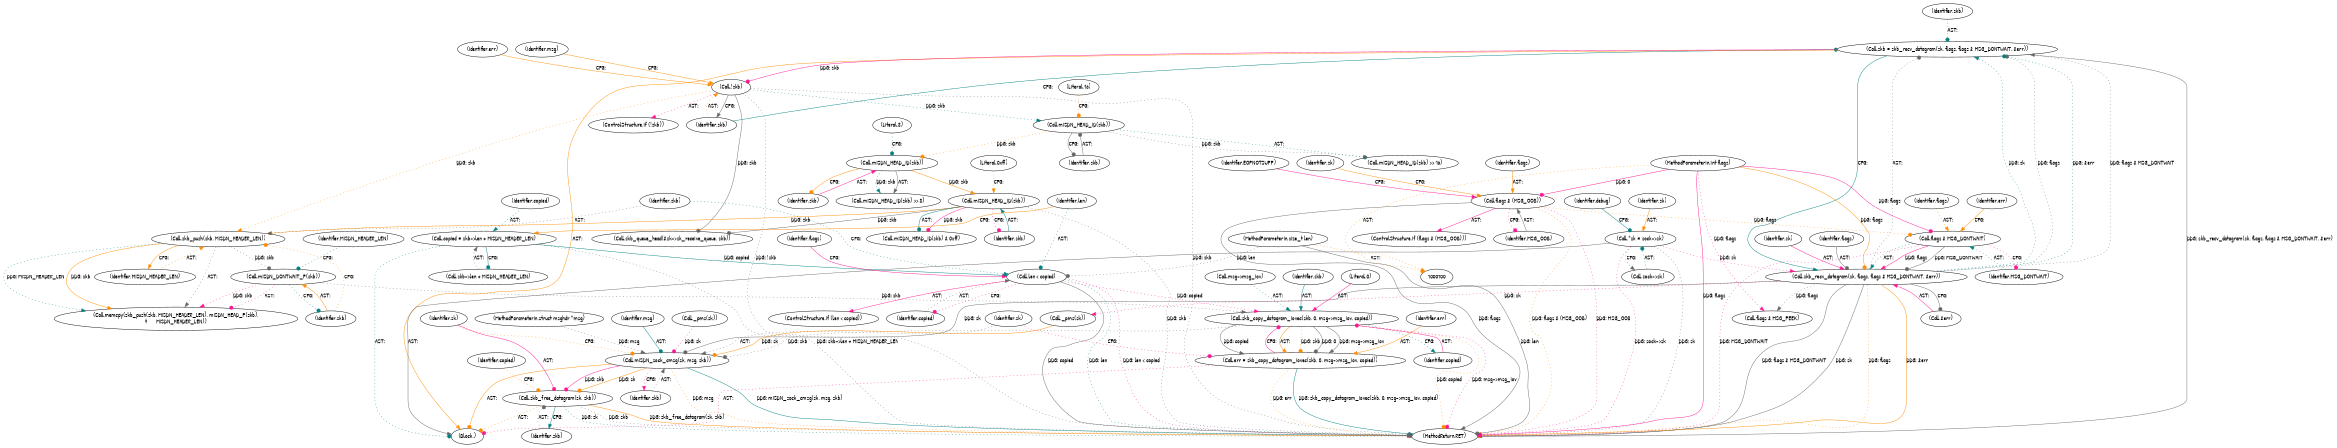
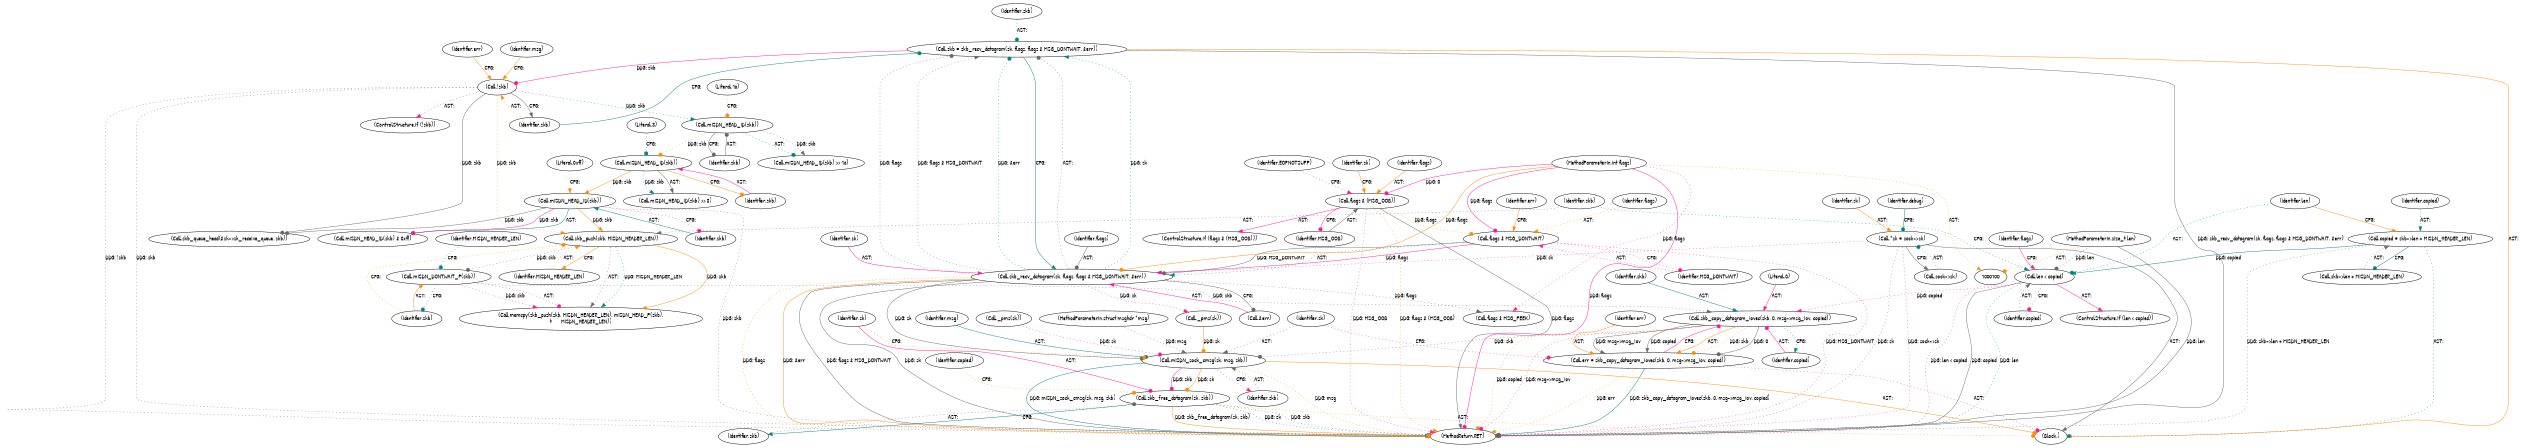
edge "(Identifier,EOPNOTSUPP)" -> "(Call,flags & (MSG_OOB))": style solid -> dotted
edge "(Call,flags & (MSG_OOB))" -> "(Identifier,MSG_OOB)": style dotted -> solid
edge "(Call,*sk = sock->sk)" -> "(Call,sock->sk)": style dotted -> solid
edge "(Identifier,MSG_DONTWAIT)" -> "(Call,flags & MSG_DONTWAIT)": color teal -> deeppink
node "(Call,msg->msg_iov)": removed
